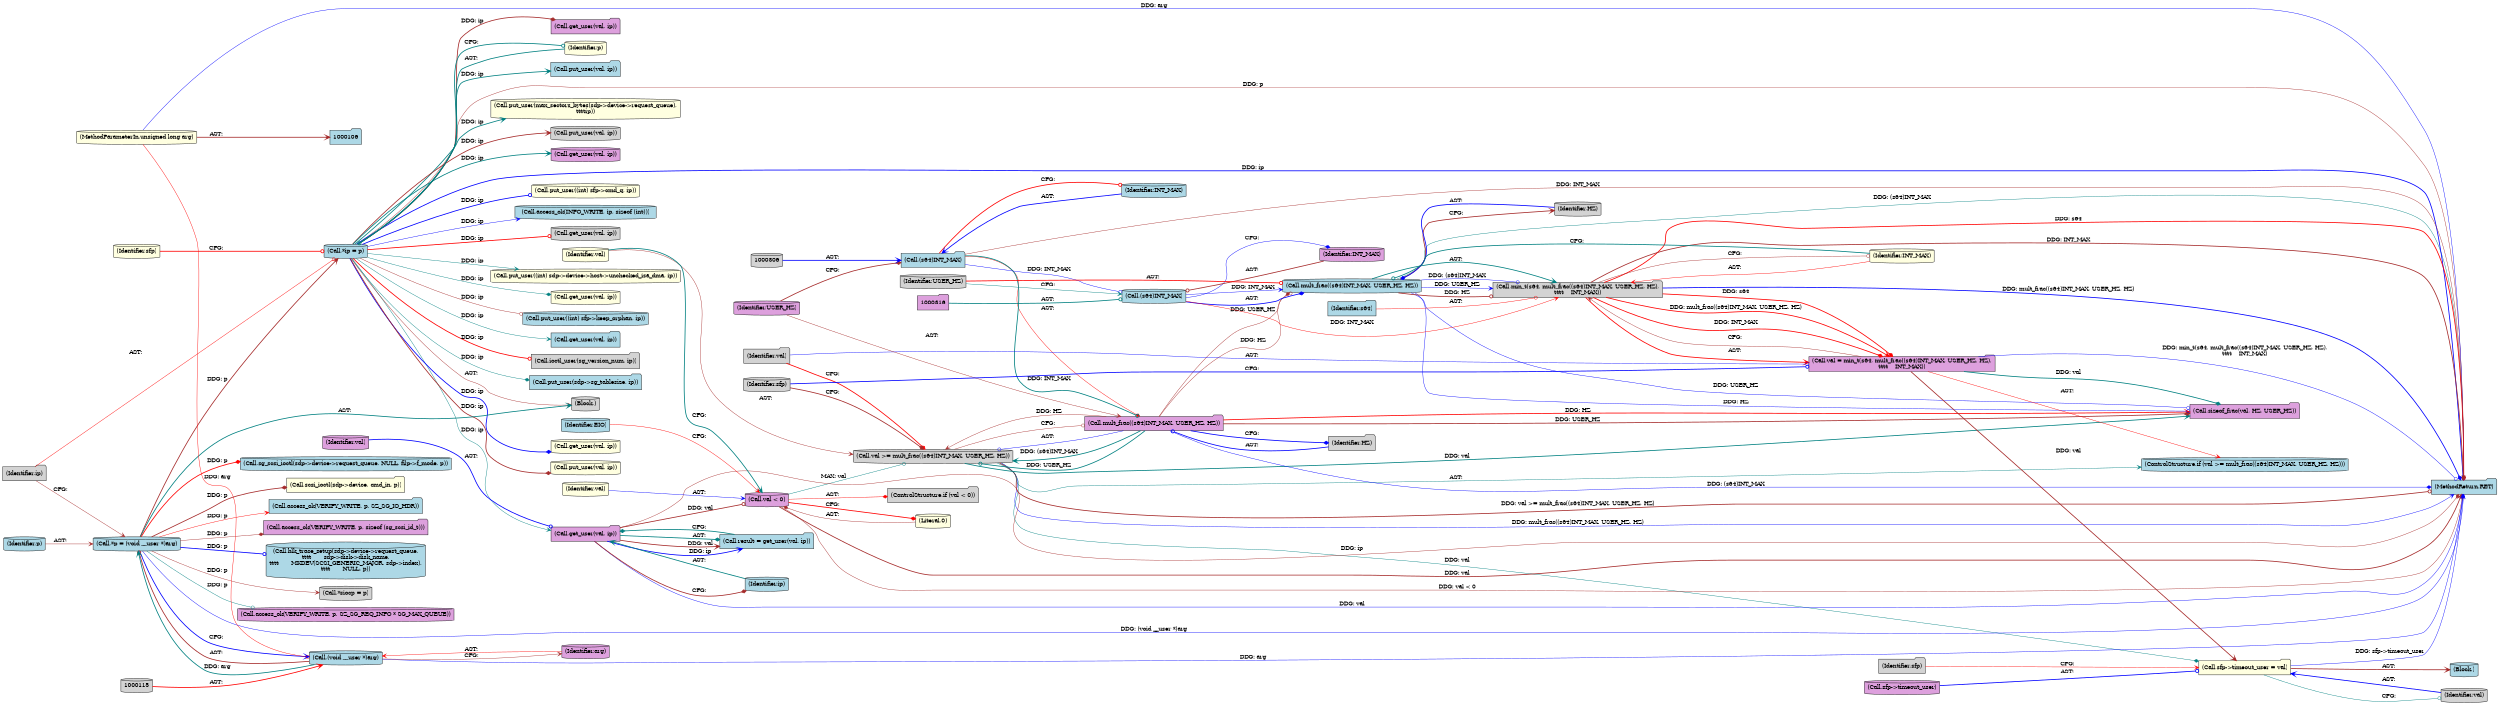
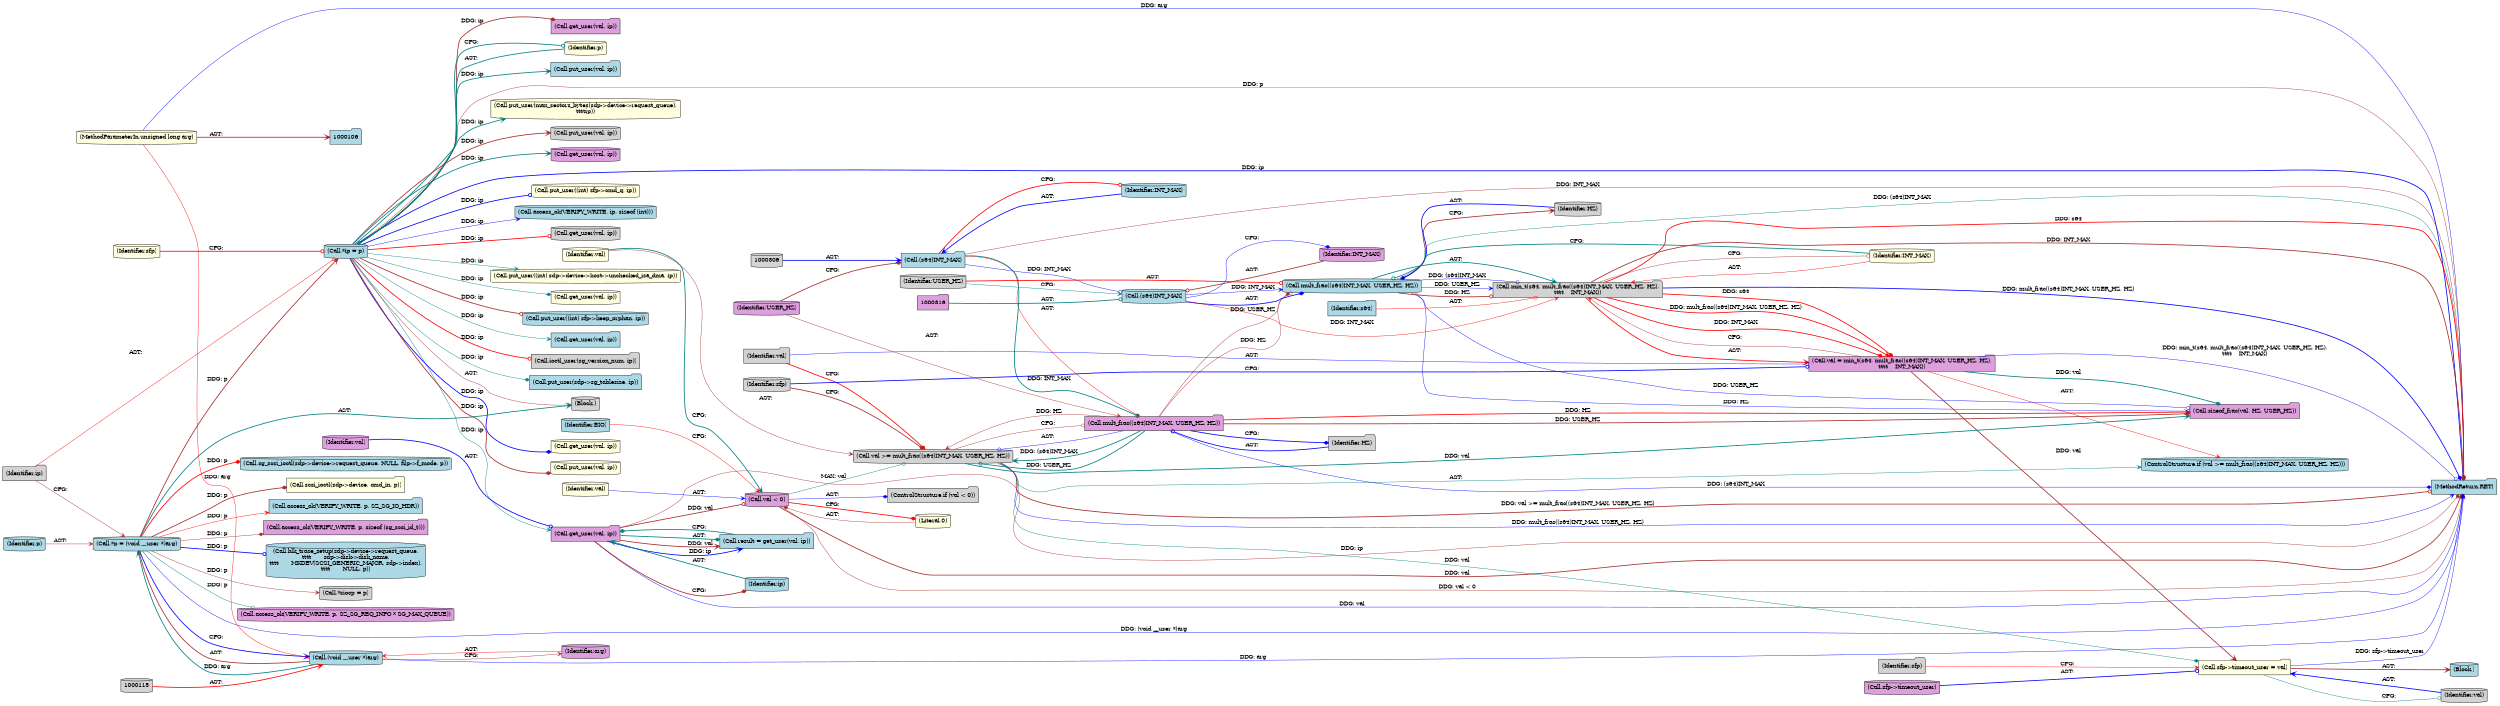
node "(Call,access_ok(INFO_WRITE, ip, sizeof (int)))": label "(Call,access_ok(INFO_WRITE, ip, sizeof (int)))" -> "(Call,access_ok(VERIFY_WRITE, ip, sizeof (int)))"
edge "(Call,*ip = p)" -> "(Call,put_user((int) sfp->keep_orphan, ip))": style solid -> bold
edge "(Call,val < 0)" -> "(ControlStructure,if (val < 0))": color red -> blue
